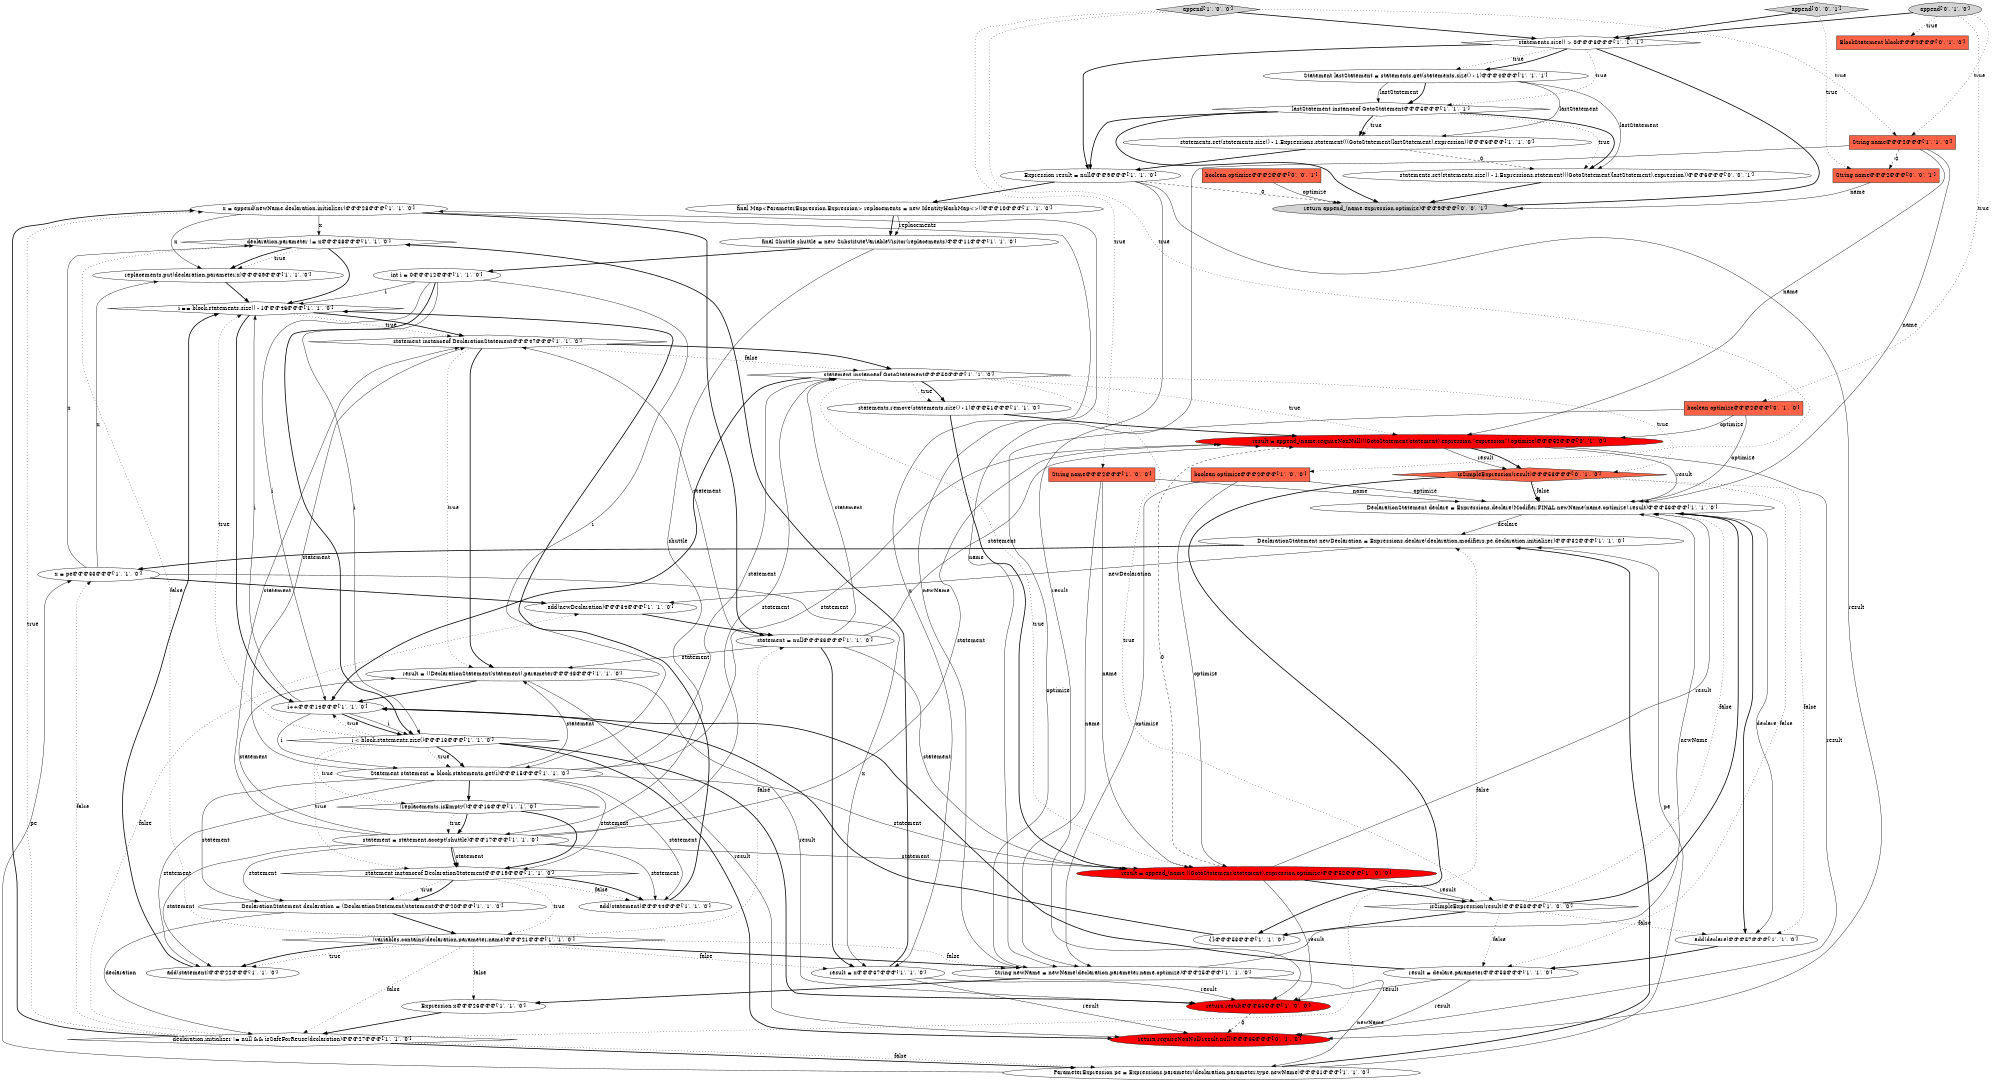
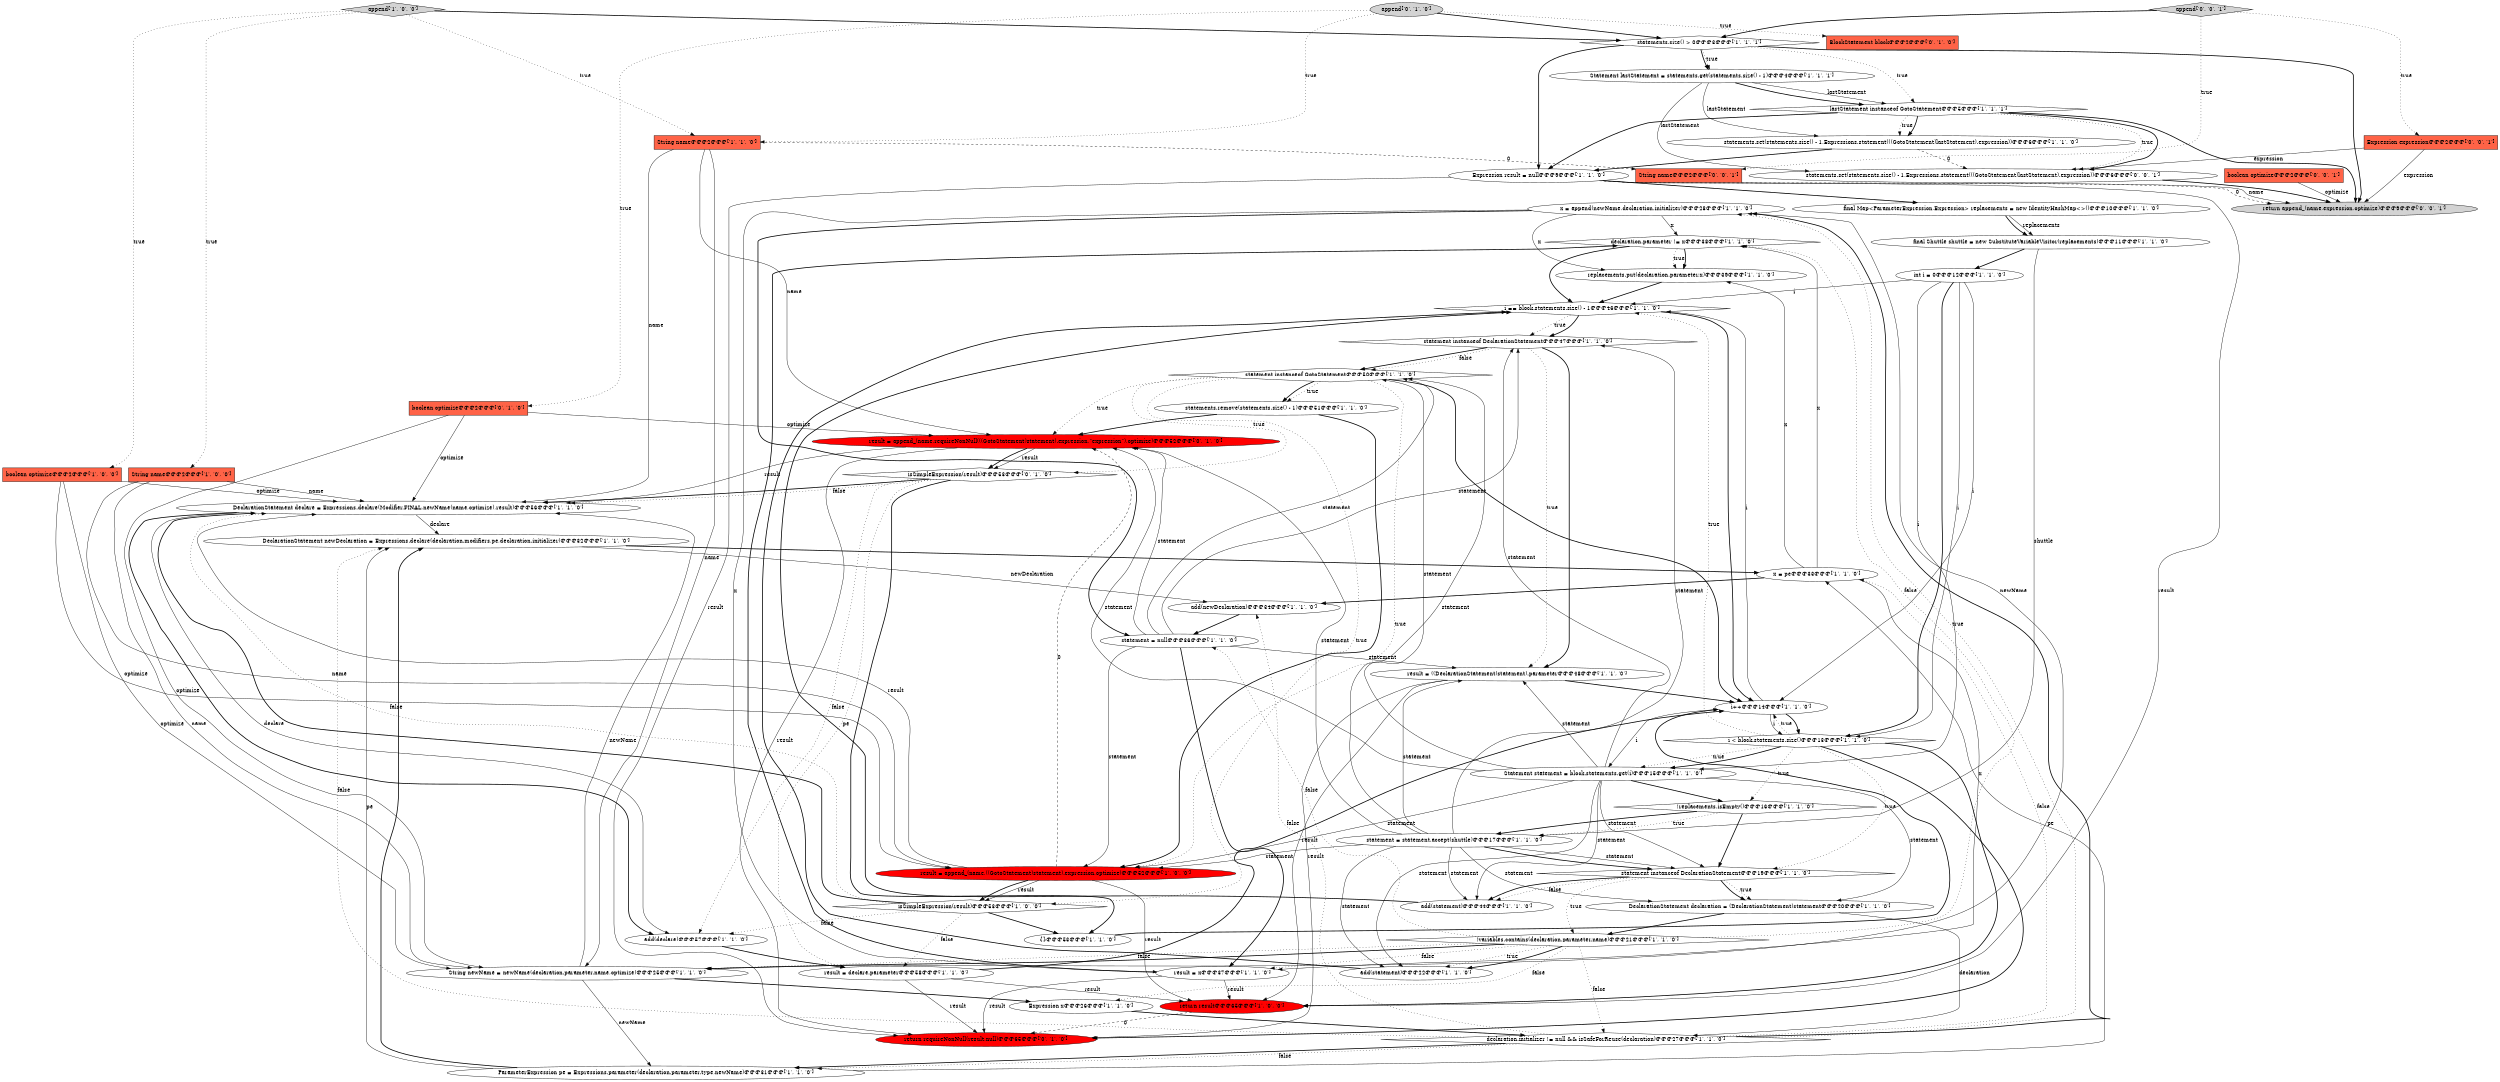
node "Expression expression@@@2@@@['0', '0', '1']": added
node "isSimpleExpression(result)@@@53@@@['0', '1', '0']": fillcolor tomato -> white
edge "isSimpleExpression(result)@@@53@@@['0', '1', '0']" -> "result = declare.parameter@@@58@@@['1', '1', '0']": label "false" -> "pe"
